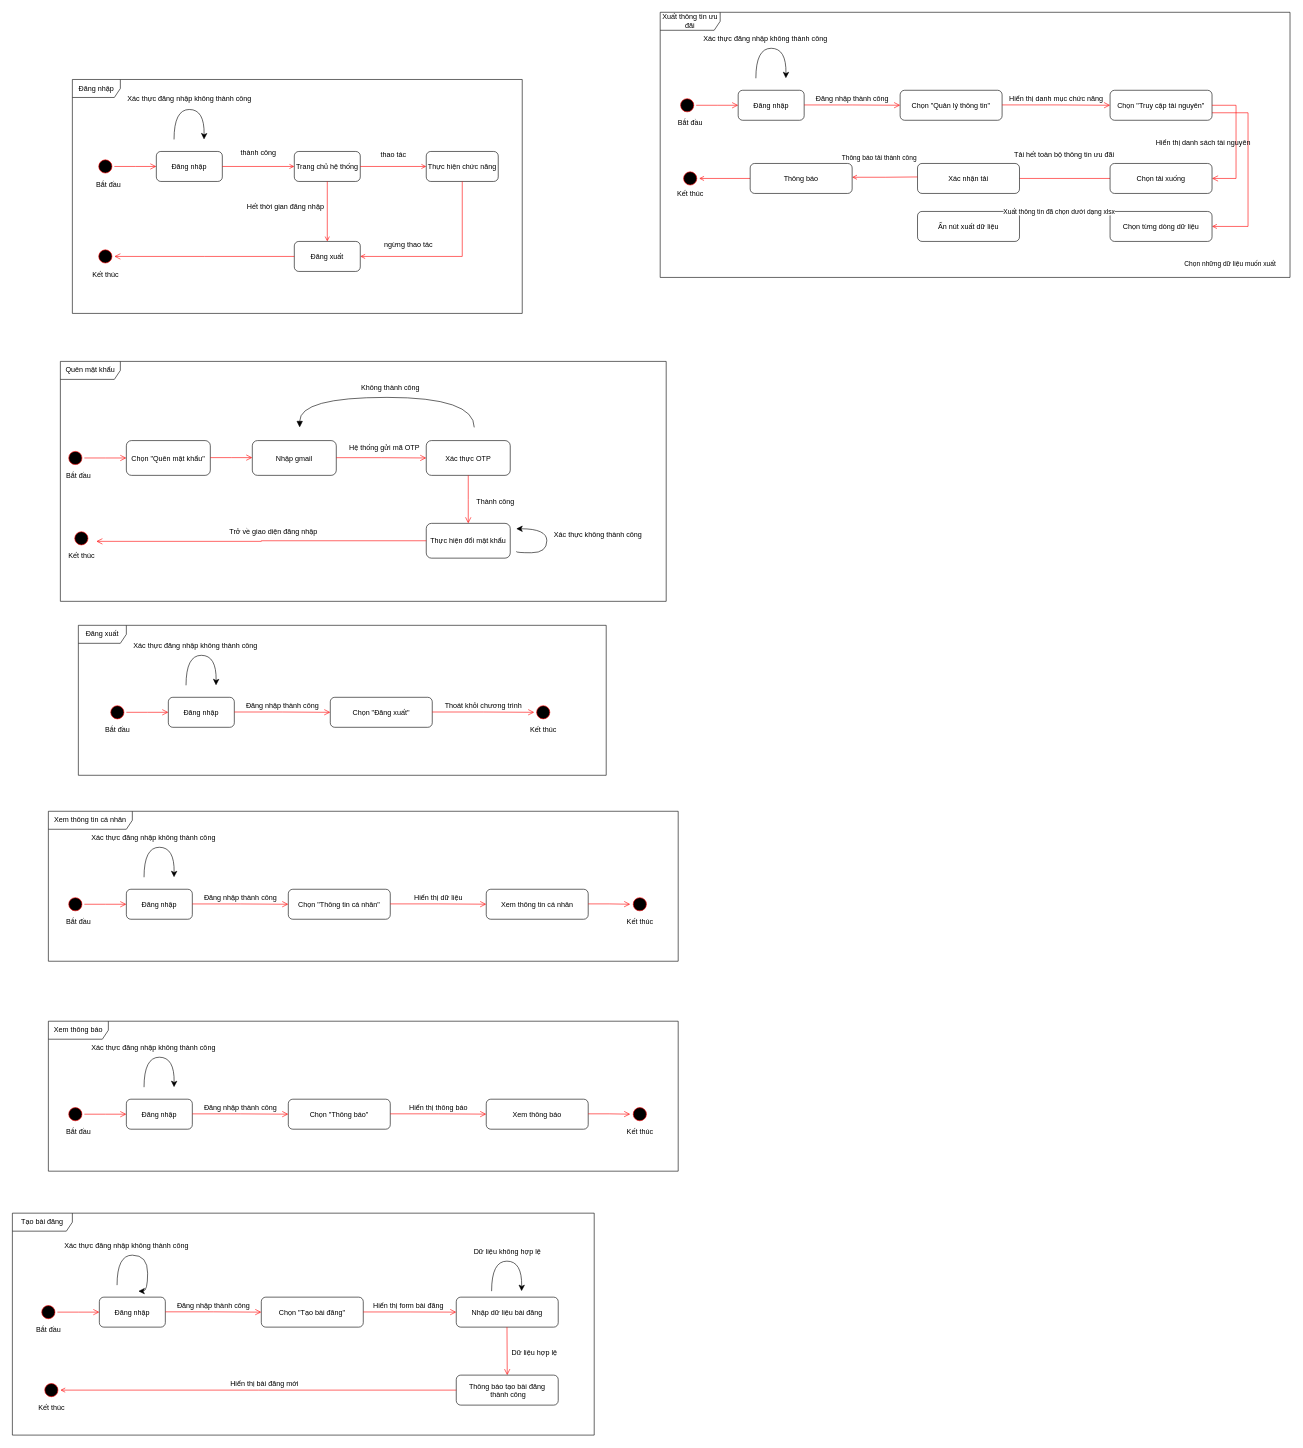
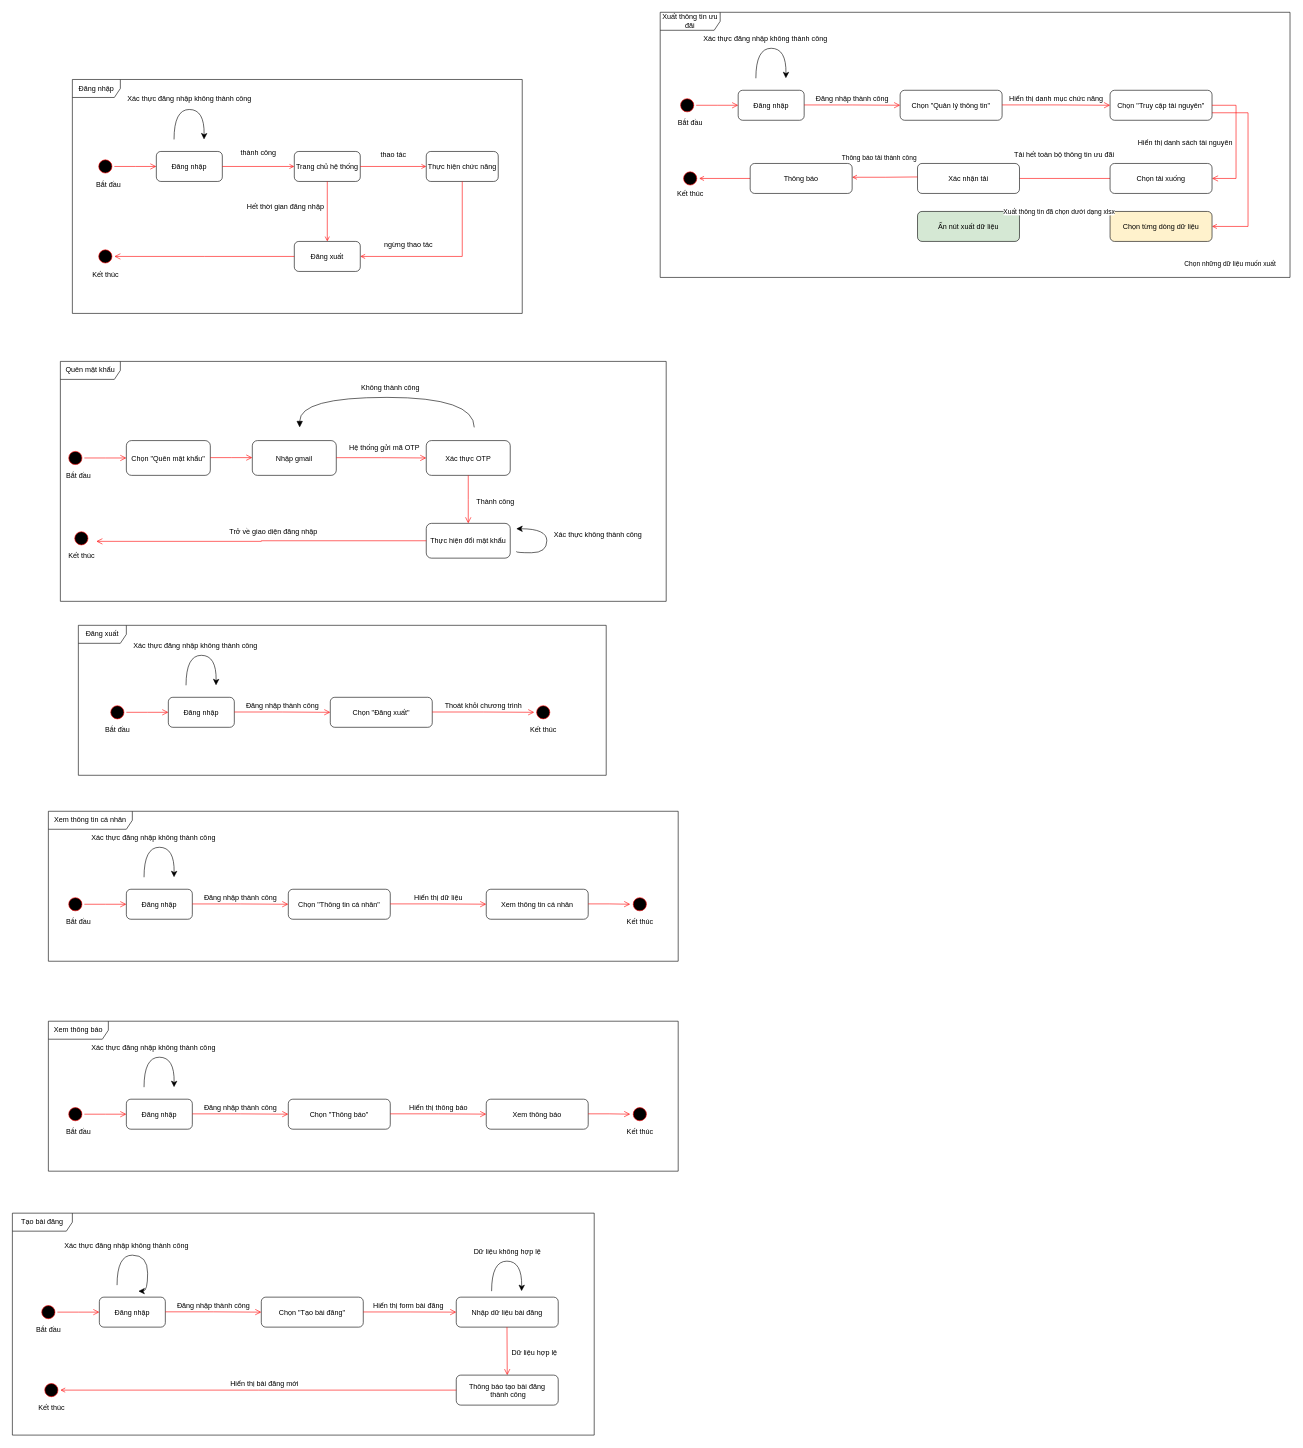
node "Hiển thị danh sách tài nguyên": moved (1203, 143) -> (1185, 143)
node "Ấn nút xuất dữ liệu": fillcolor #ffffff -> #d5e8d4
node "Chọn từng dòng dữ liệu": fillcolor #ffffff -> #fff2cc
